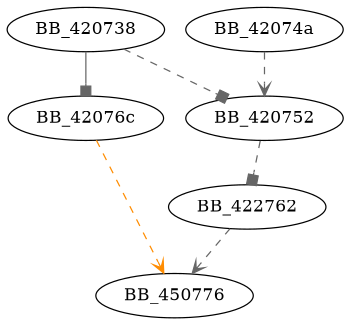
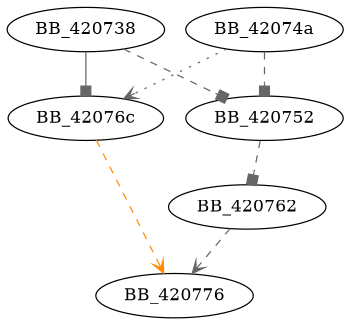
edge "BB_42074a" -> "BB_420752": arrowhead vee -> box
edge "BB_42074a" -> "BB_42076c": added
node "BB_422762": label "BB_422762" -> "BB_420762"
node "BB_450776": label "BB_450776" -> "BB_420776"
